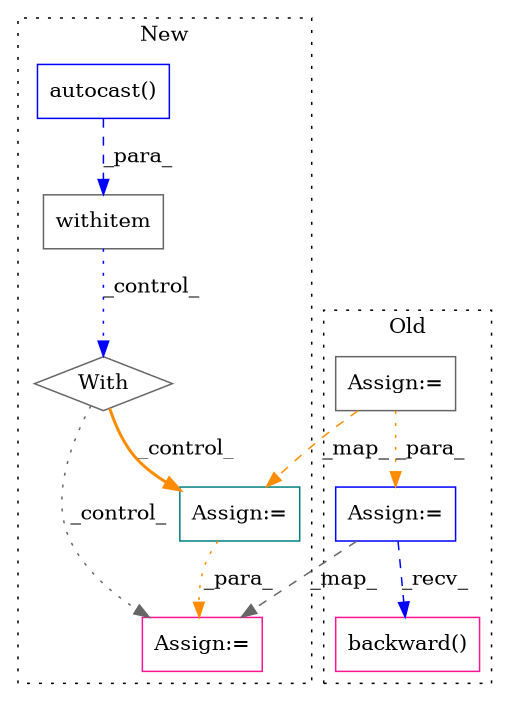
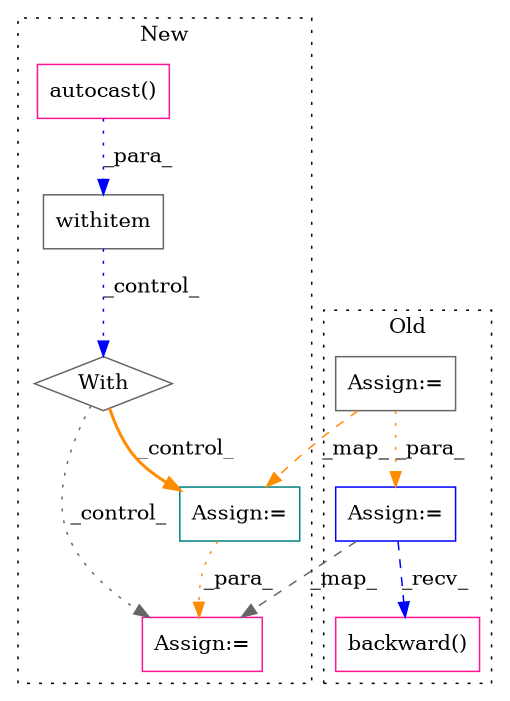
node "autocast()": color blue -> deeppink
edge "autocast()" -> "withitem": style dashed -> dotted
